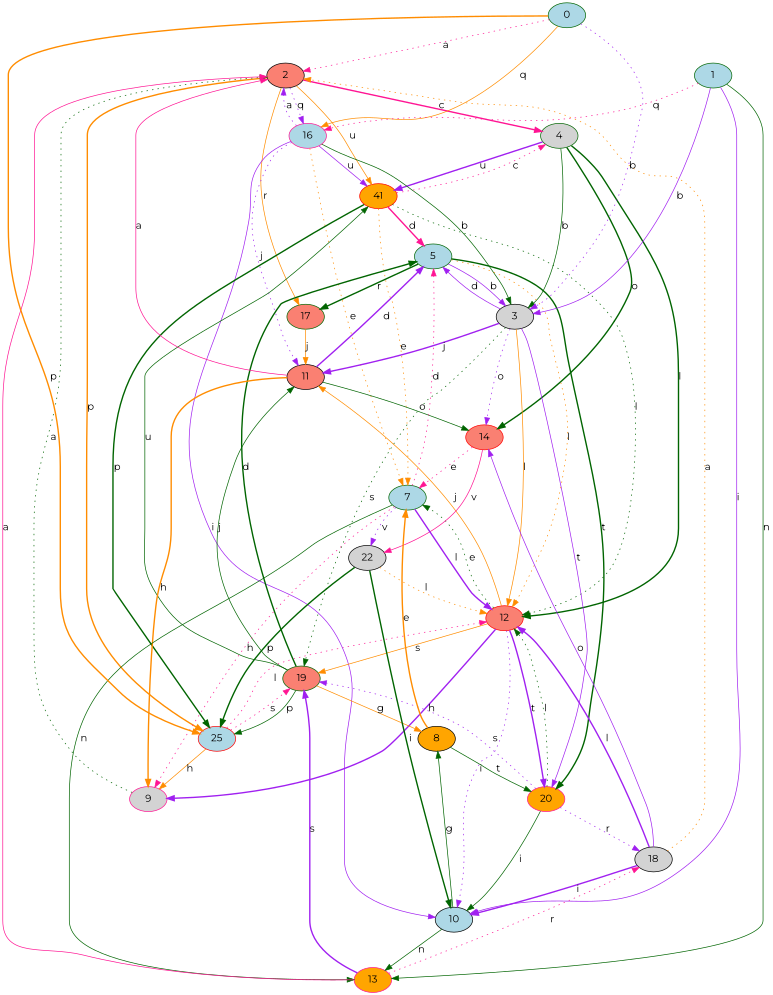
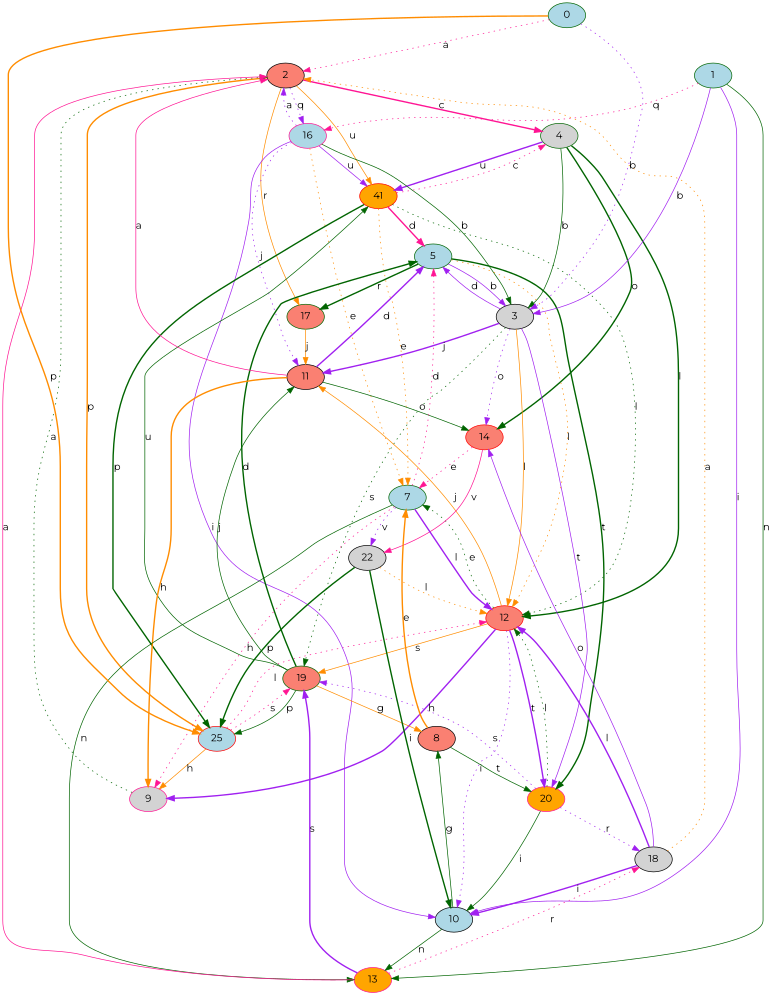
edge "0" -> "16": removed, label "q"
node "8": fillcolor orange -> salmon
